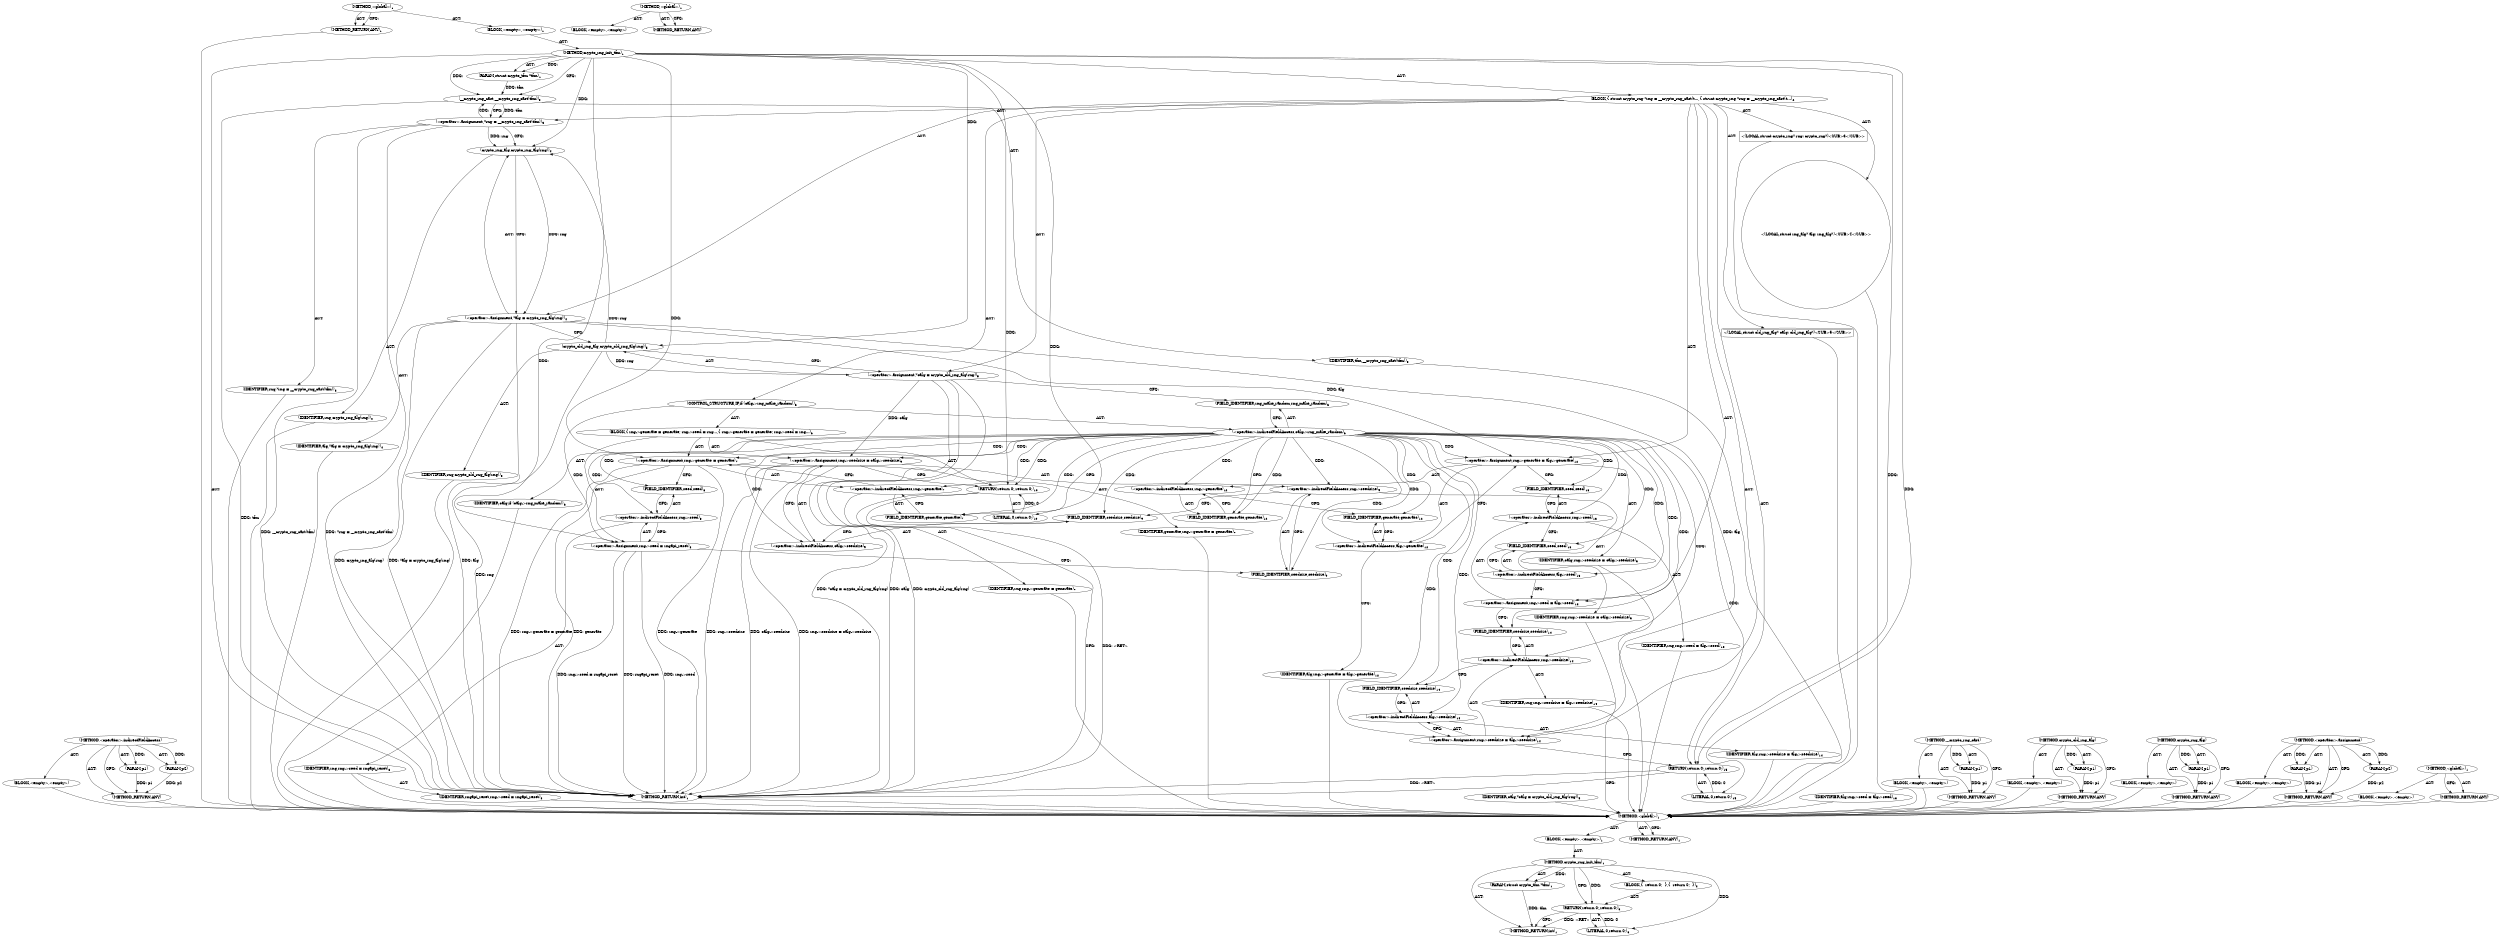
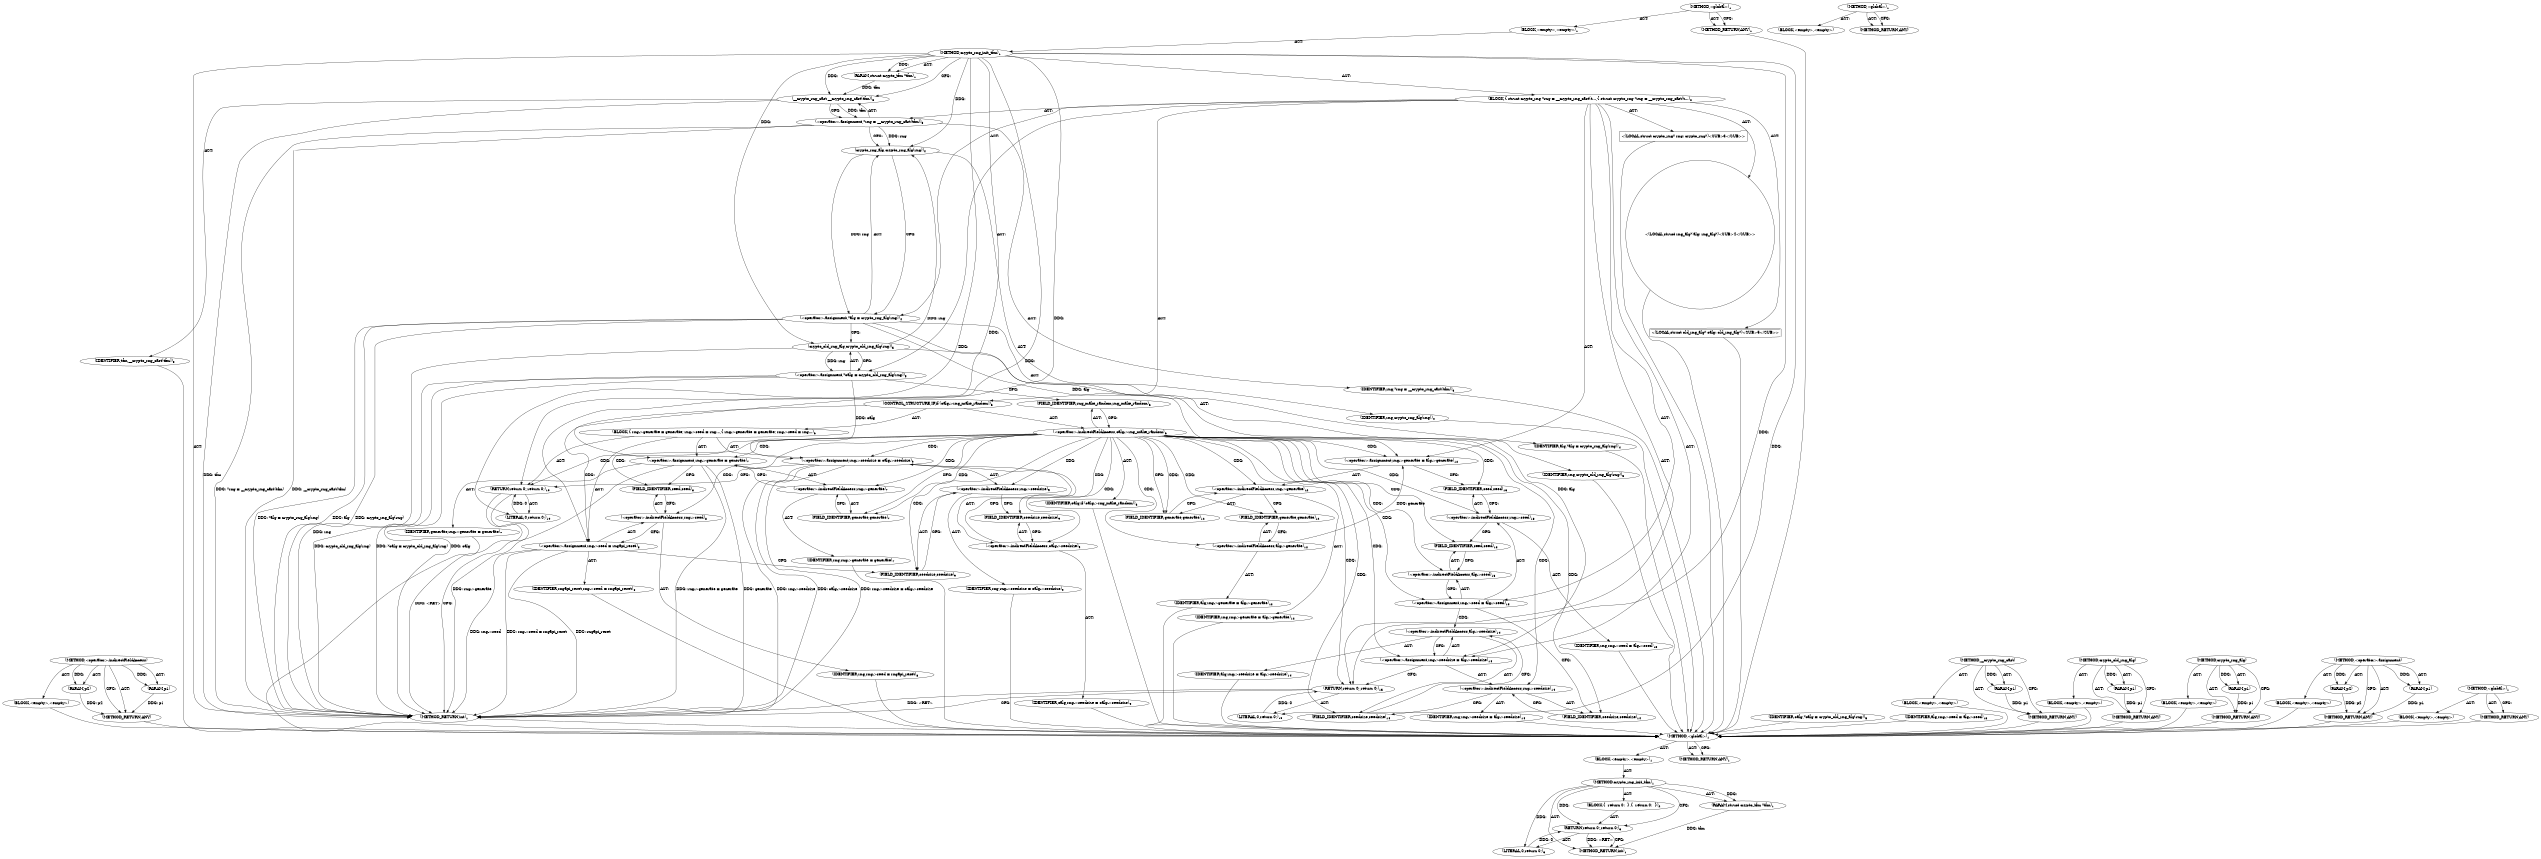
edge "(<operator>.assignment,*rng = __crypto_rng_cast(tfm))" -> "(__crypto_rng_cast,__crypto_rng_cast(tfm))": label "CDG: " -> "AST: "
edge "(<operator>.assignment,rng->generate = alg->generate)" -> "(IDENTIFIER,oalg,rng->seedsize = oalg->seedsize)": now "(<operator>.indirectFieldAccess,oalg->seedsize)" -> "(IDENTIFIER,oalg,rng->seedsize = oalg->seedsize)"
edge "(<operator>.assignment,rng->generate = alg->generate)" -> "(<operator>.indirectFieldAccess,alg->generate)": removed, label "AST:"
edge "(<operator>.indirectFieldAccess,alg->generate)" -> "(<operator>.assignment,rng->generate = alg->generate)": label "CFG: " -> "DDG: generate"
edge "(<operator>.indirectFieldAccess,oalg->rng_make_random)" -> "(<operator>.indirectFieldAccess,alg->seedsize)": now "(<operator>.assignment,rng->seed = alg->seed)" -> "(<operator>.indirectFieldAccess,alg->seedsize)"
edge "(<operator>.assignment,rng->seed = alg->seed)" -> "(<operator>.indirectFieldAccess,alg->seed)": added, label "AST:"
edge "(<operator>.indirectFieldAccess,alg->generate)" -> "(IDENTIFIER,alg,rng->generate = alg->generate)": label "CFG: " -> "AST: "
node "(IDENTIFIER,rng,rng->generate = alg->generate)": added
edge "(IDENTIFIER,rng,rng->seed = rngapi_reset)" -> "(IDENTIFIER,rngapi_reset,rng->seed = rngapi_reset)": now "(<operator>.assignment,rng->seed = rngapi_reset)" -> "(IDENTIFIER,rngapi_reset,rng->seed = rngapi_reset)"
